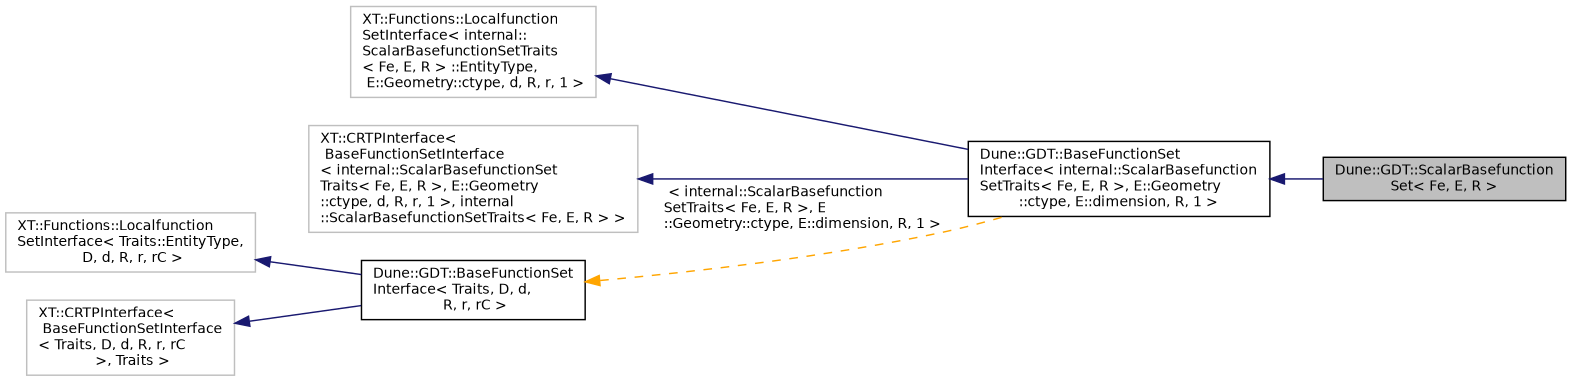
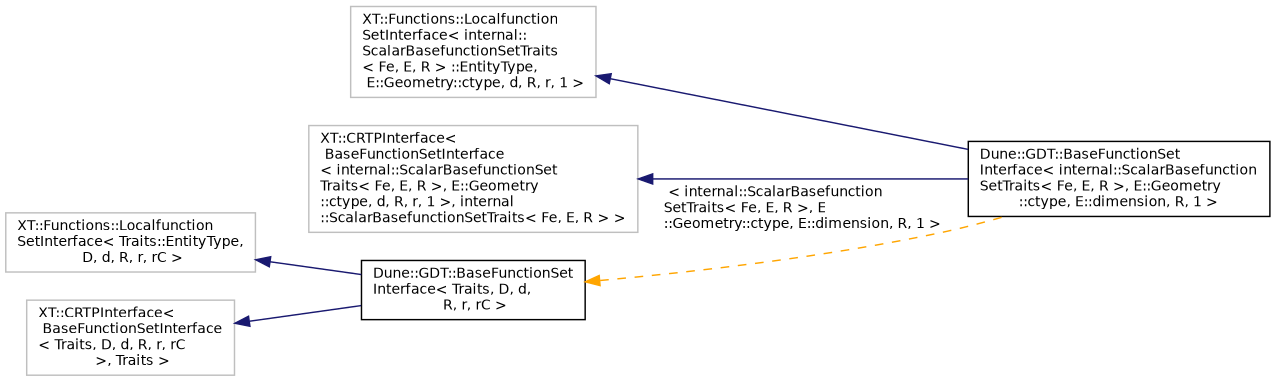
node "Dune::GDT::ScalarBasefunction Set< Fe, E, R >": removed
